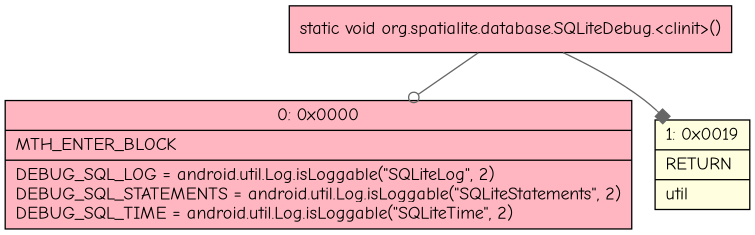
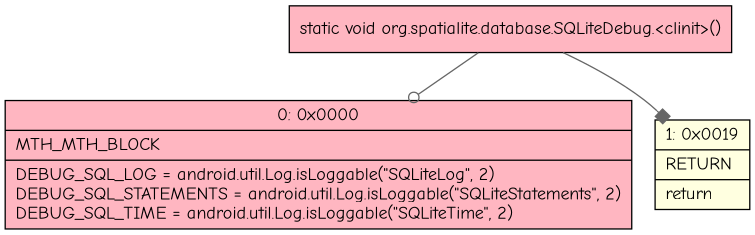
node "0: 0x0000": text "MTH_ENTER_BLOCK" -> "MTH_MTH_BLOCK"
node "1: 0x0019": text "util" -> "return"
